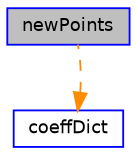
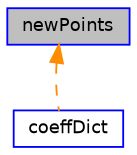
edge "newPoints" -> "coeffDict": reversed
